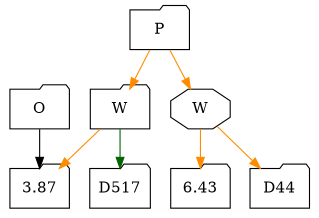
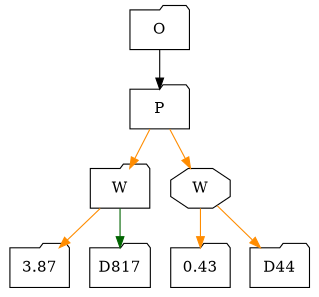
edge "O" -> "3.87": now "O" -> "P"
node "D517": label "D517" -> "D817"
node "6.43": label "6.43" -> "0.43"
